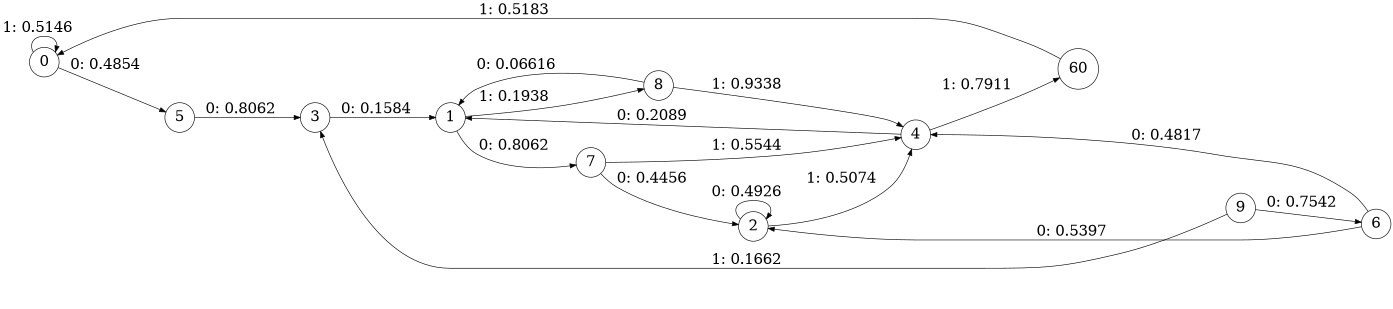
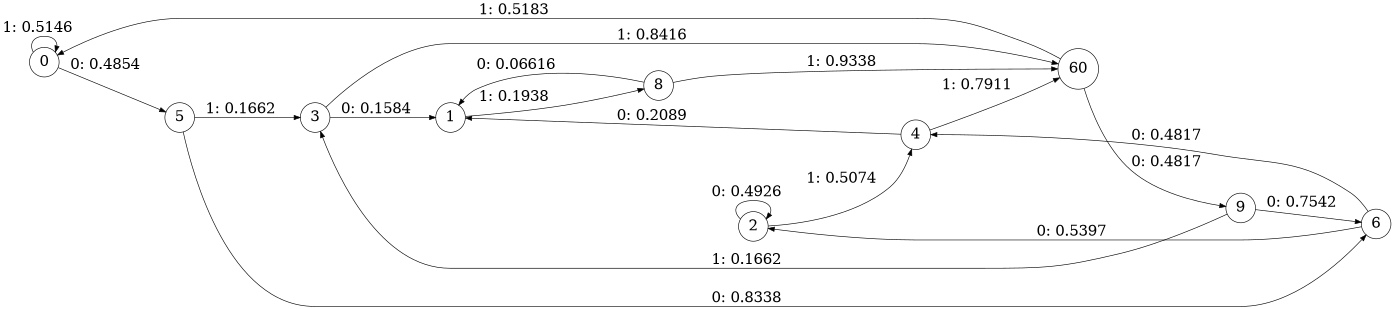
edge "3" -> "60": added, label "1: 0.8416"
edge "8" -> "4": now "8" -> "60"
edge "5" -> "3": label "0: 0.8062   " -> "1: 0.1662   "
node "7": removed
edge "60" -> "9": added, label "0: 0.4817"
edge "5" -> "6": added, label "0: 0.8338"
